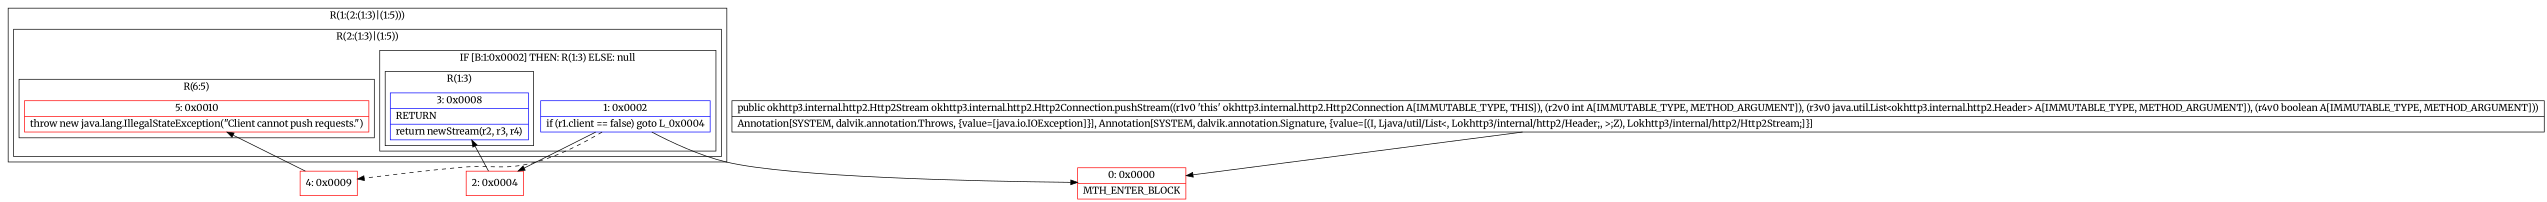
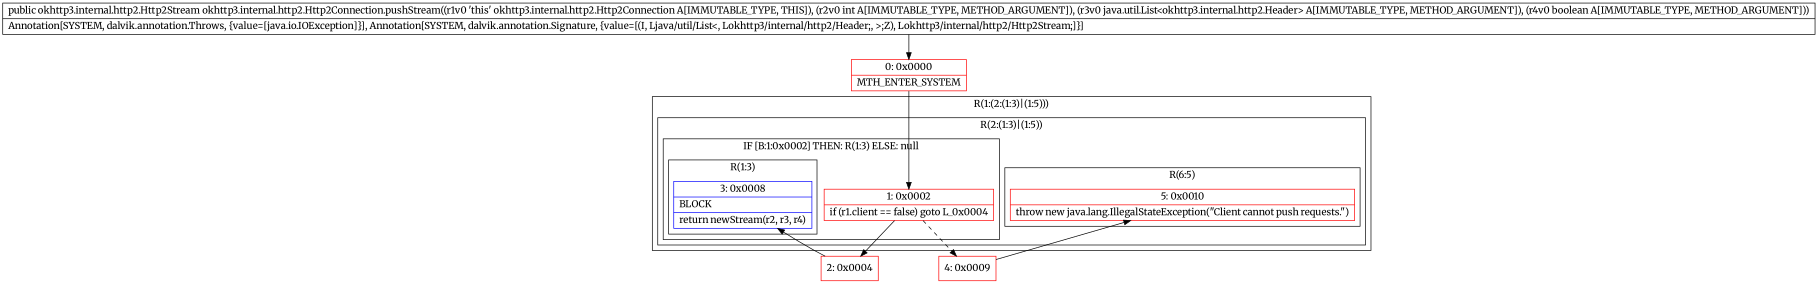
node "3: 0x0008": text "RETURN" -> "BLOCK"
node "1: 0x0002": color blue -> red
edge "1: 0x0002" -> "0: 0x0000": reversed
node "0: 0x0000": text "MTH_ENTER_BLOCK" -> "MTH_ENTER_SYSTEM"
